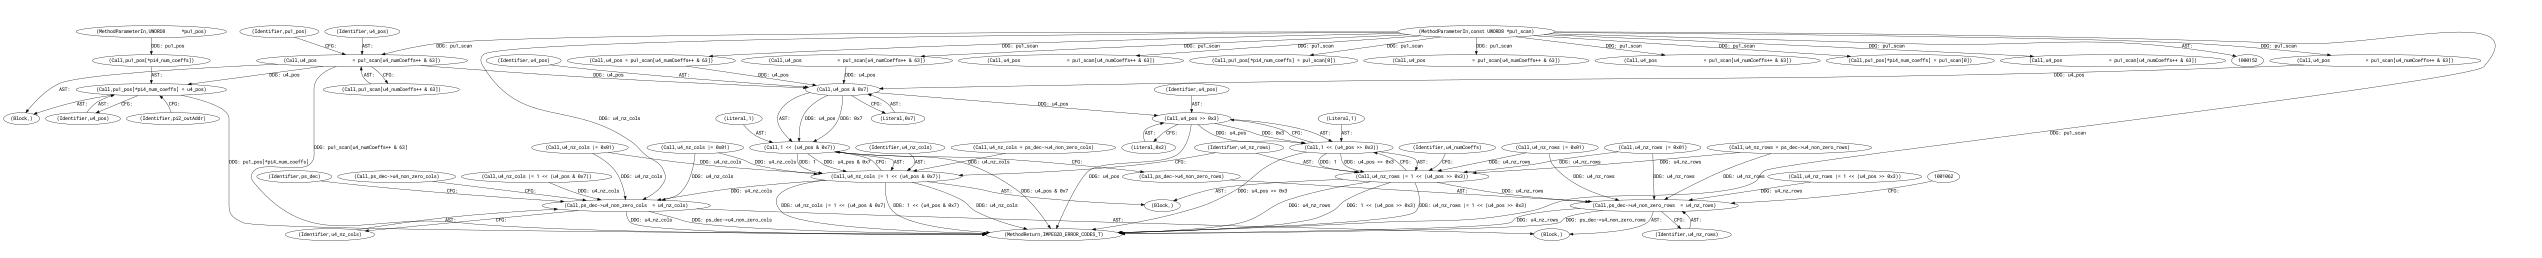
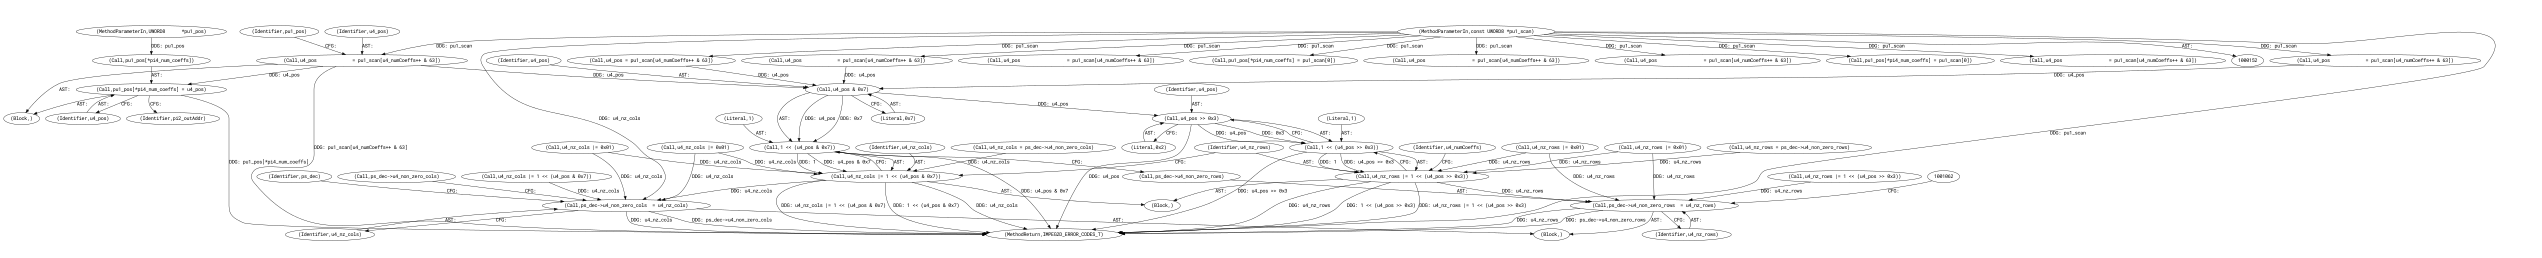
node "(Call,pu1_scan[u4_numCoeffs++ & 63])": removed
edge "(Identifier,pi2_outAddr)" -> "(Call,pu1_pos[*pi4_num_coeffs] = u4_pos)": reversed
edge "(Call,u4_nz_rows = ps_dec->u4_non_zero_rows)" -> "(Call,ps_dec->u4_non_zero_rows  = u4_nz_rows)": removed, label "DDG: u4_nz_rows"
